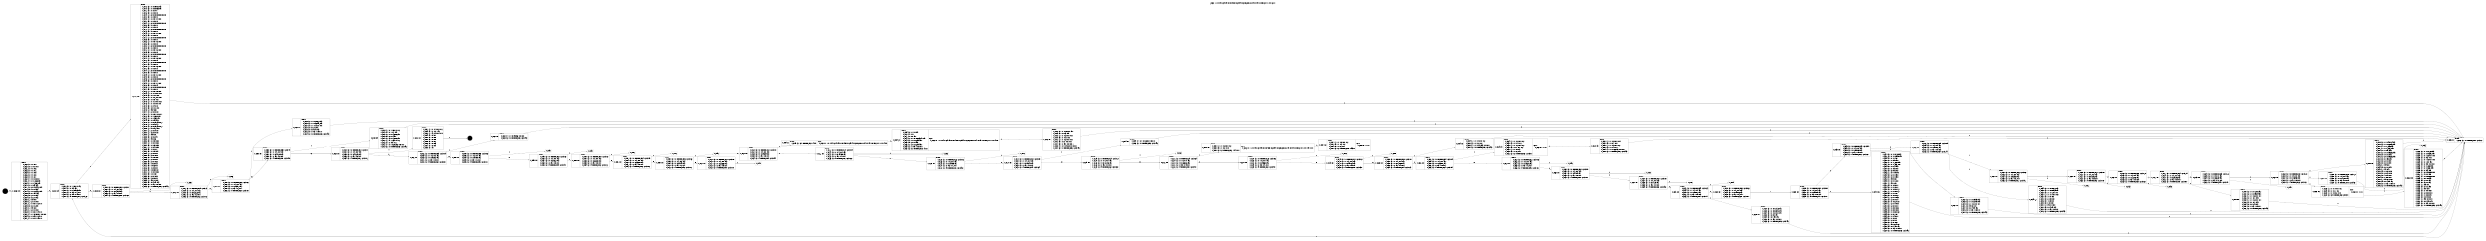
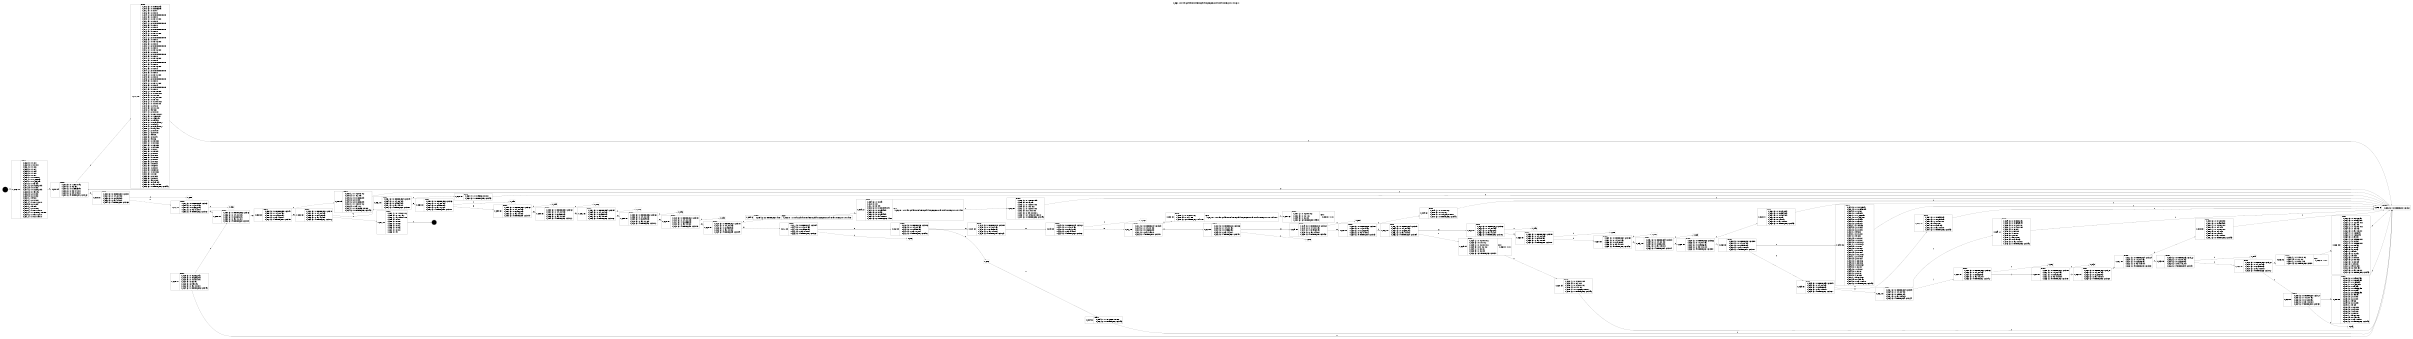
edge "0x401310 [28]" -> "0x401ac3 [27]": reversed
edge "0x40147c [28]" -> "0x401cbe [12]": now "0x4020da" -> "0x401cbe [12]"
edge "0x401eca" -> "0x401428 [28]": now "0x40140c [28]" -> "0x401428 [28]"
edge "0x4016ac [28]" -> "0x401bb3 [88]": now "0x4016c8 [28]" -> "0x401bb3 [88]"
node "0x401ea3": removed
edge "0x401594 [28]" -> "0x401a8d [27]": now "0x4015b0 [28]" -> "0x401a8d [27]"
